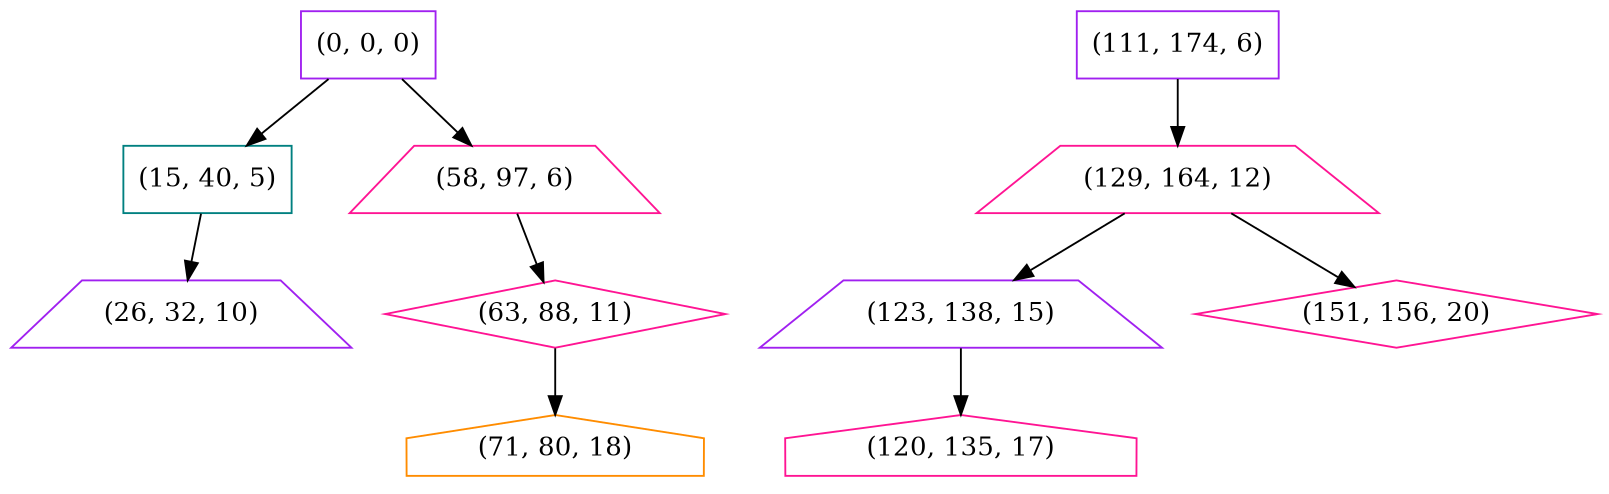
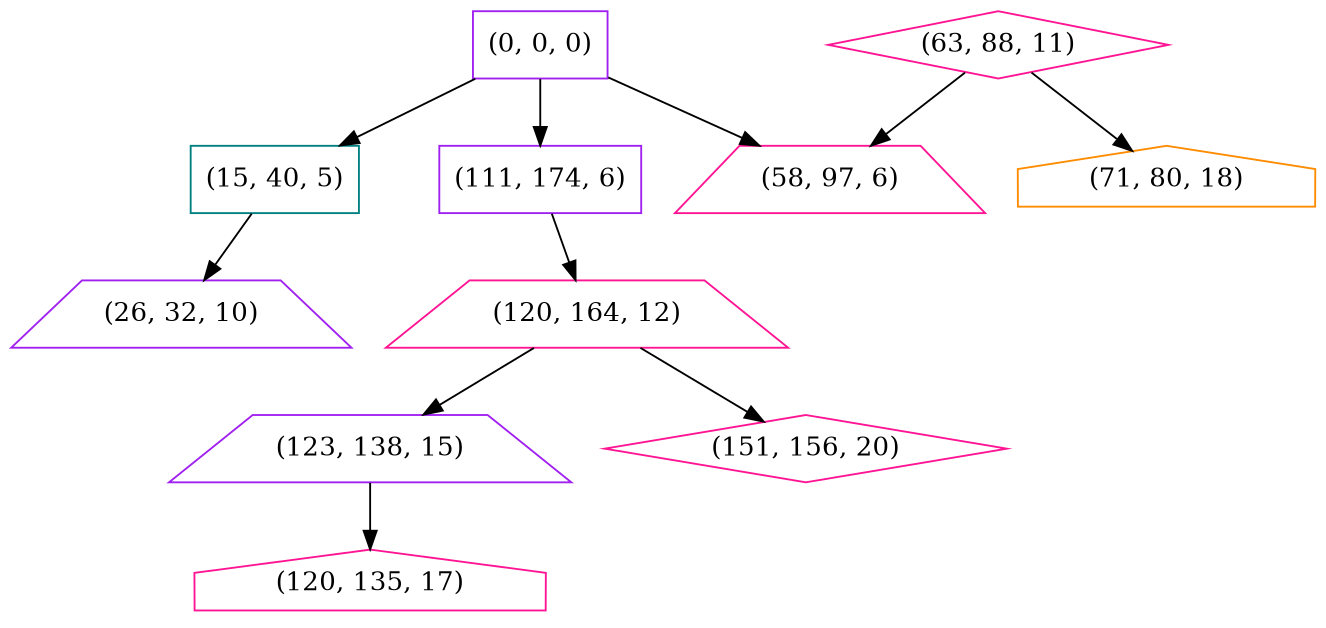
edge "(0, 0, 0)" -> "(111, 174, 6)": added
node "(129, 164, 12)": label "(129, 164, 12)" -> "(120, 164, 12)"
edge "(58, 97, 6)" -> "(63, 88, 11)": reversed
